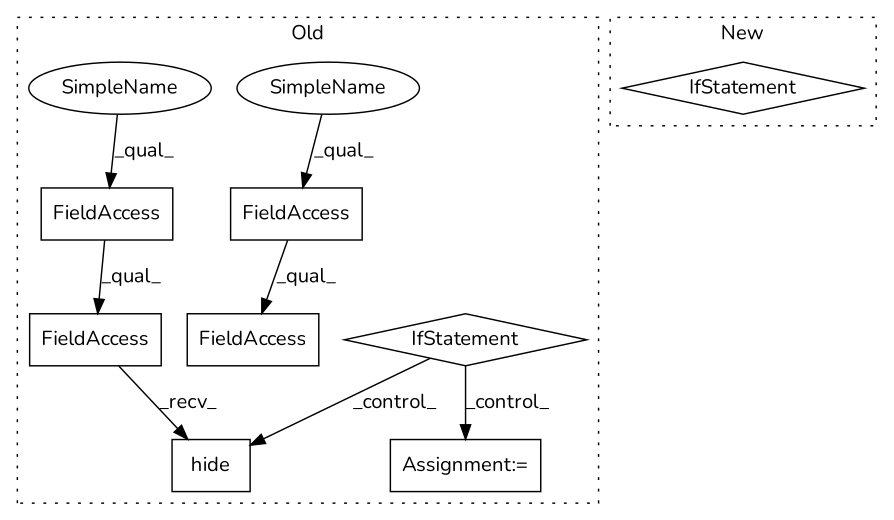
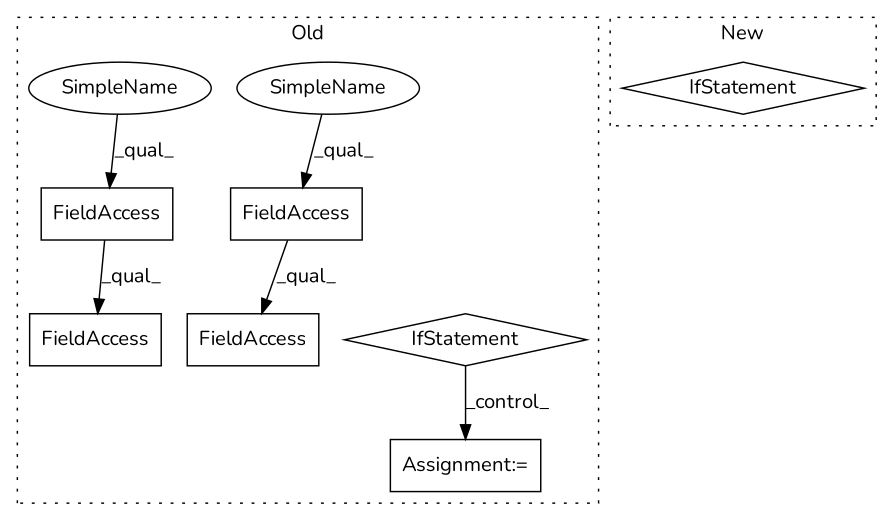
node "hide": removed
